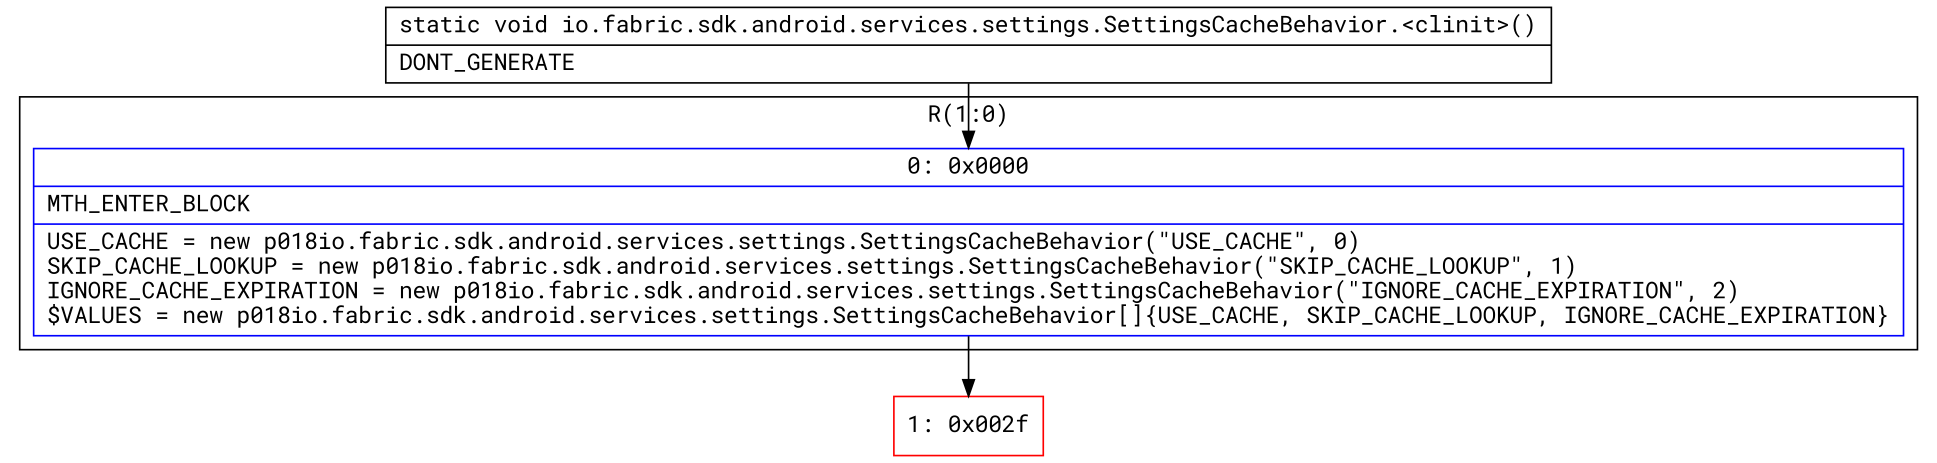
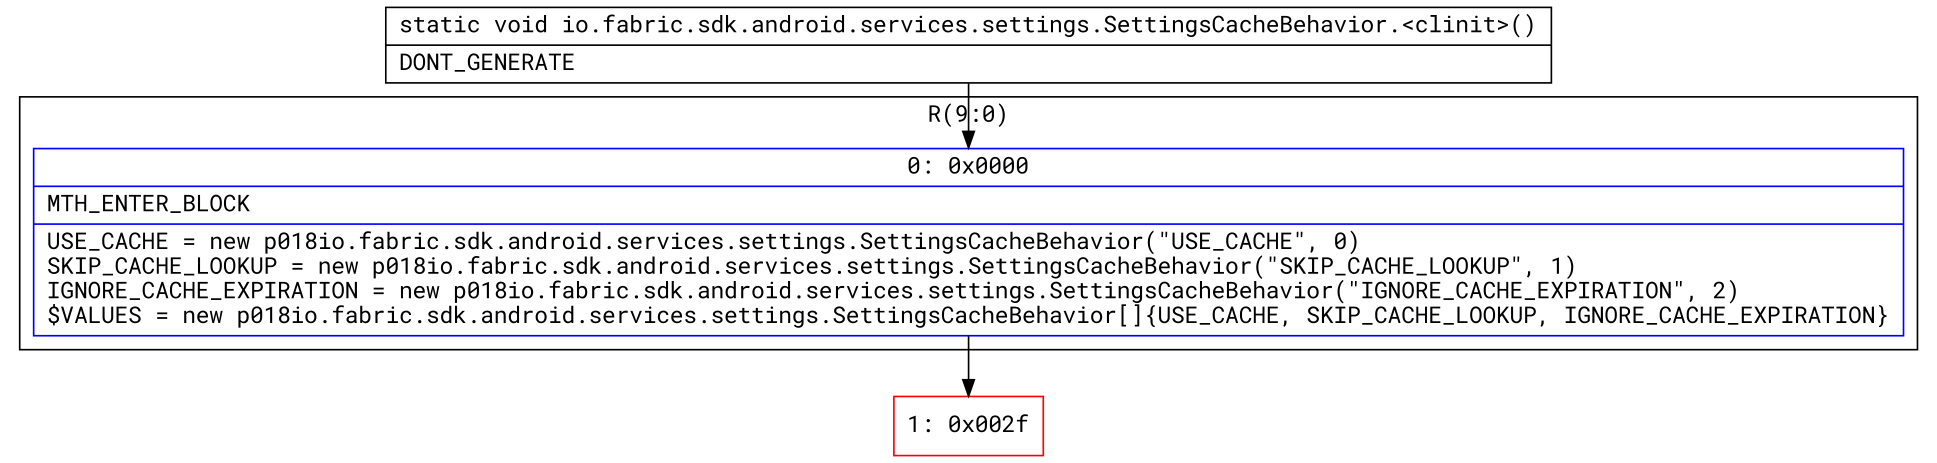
cluster "R(1:0)": label "R(1:0)" -> "R(9:0)"
